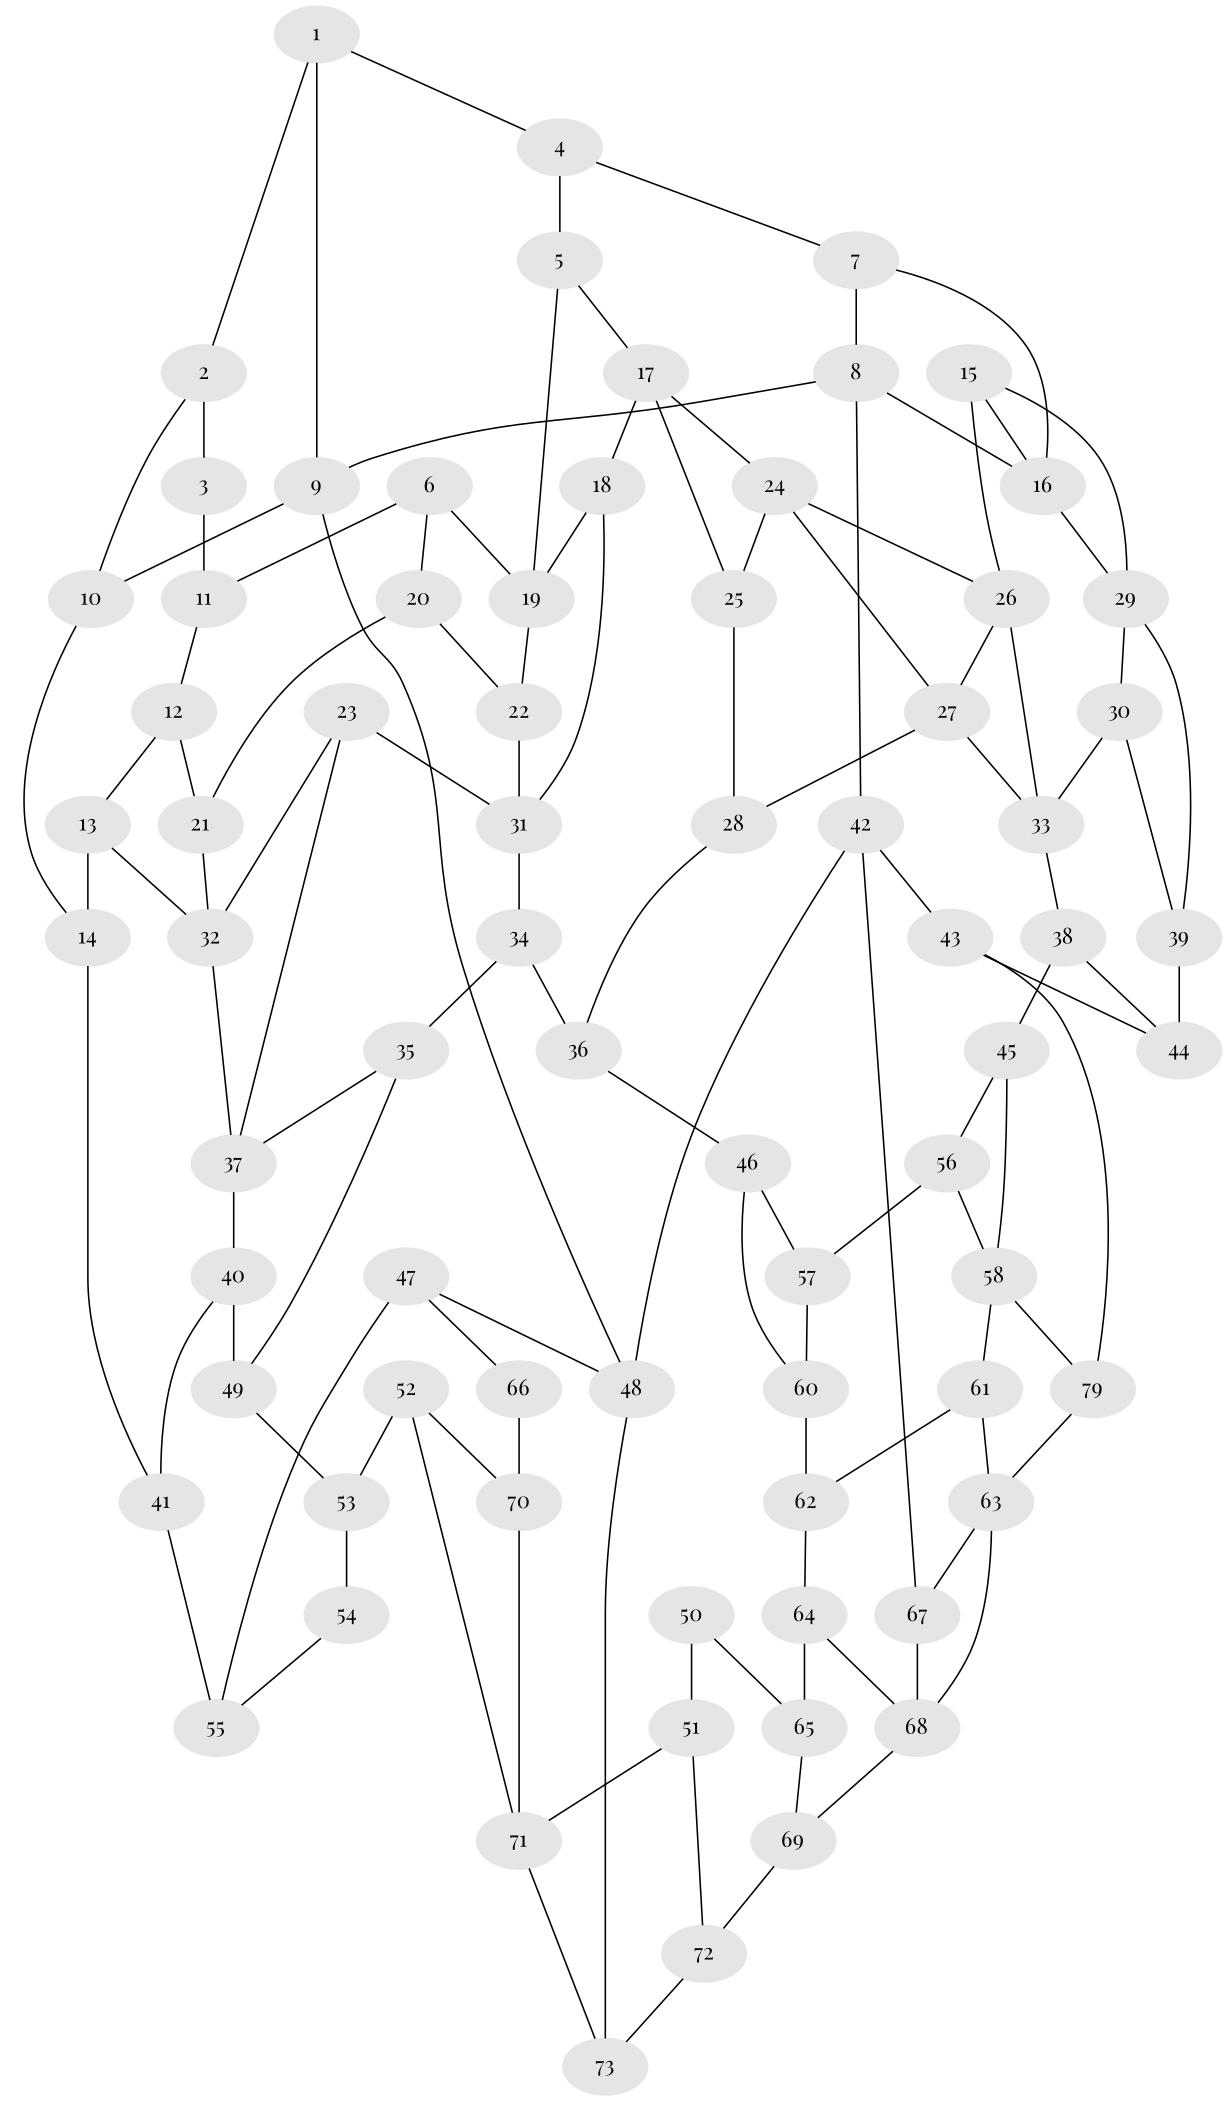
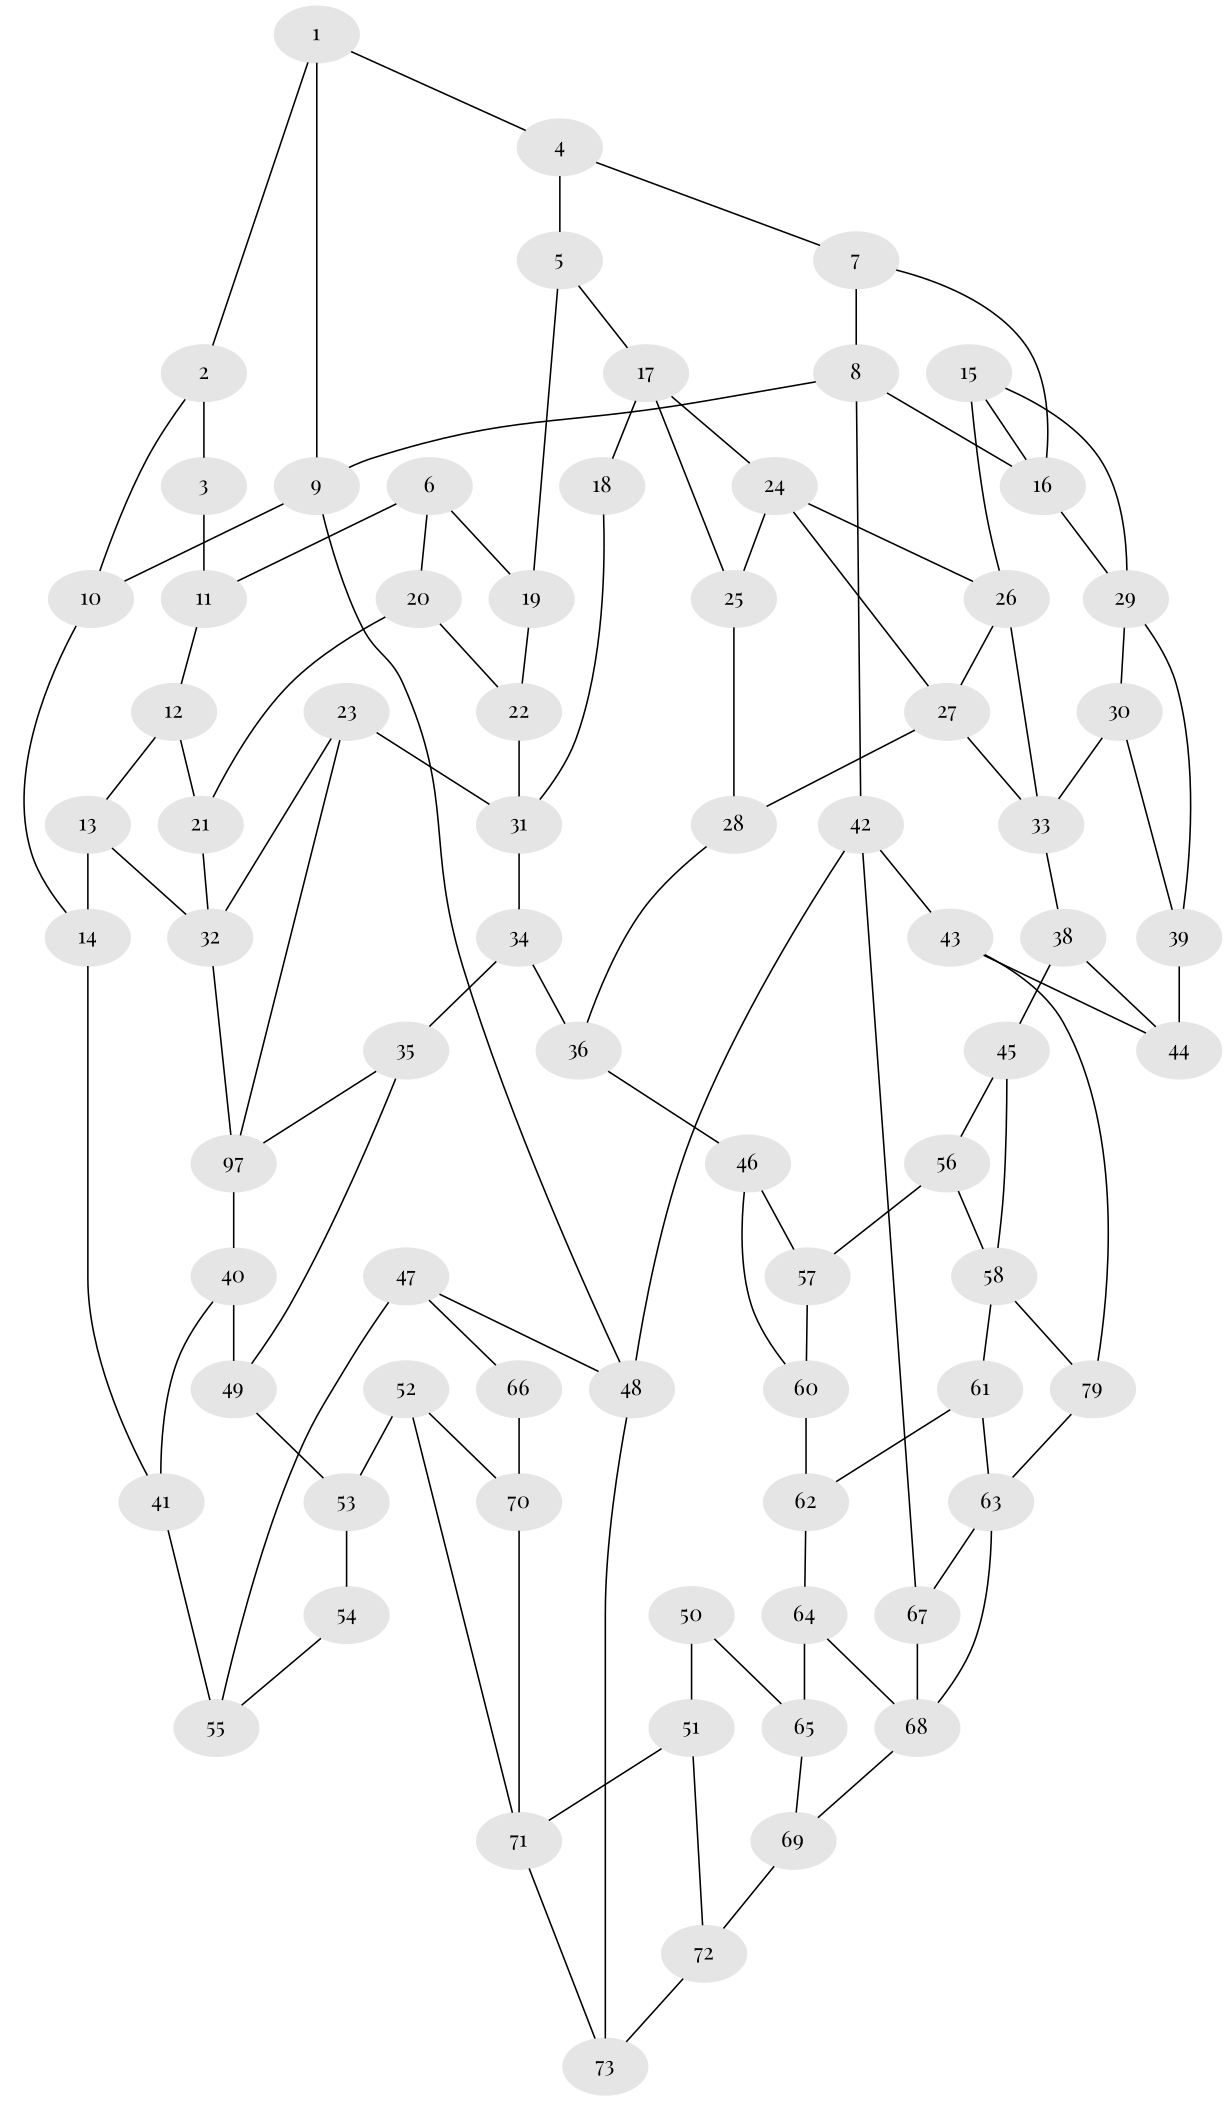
edge "18" -- "19": removed
node "37": label "37" -> "97"
